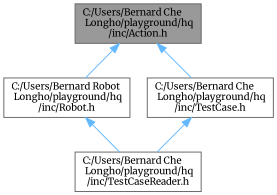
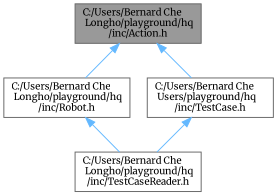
node "C:/Users/Bernard Robot Longho/playground/hq /inc/Robot.h": label "C:/Users/Bernard Robot Longho/playground/hq /inc/Robot.h" -> "C:/Users/Bernard Che Longho/playground/hq /inc/Robot.h"
node "C:/Users/Bernard Che Longho/playground/hq /inc/TestCase.h": label "C:/Users/Bernard Che Longho/playground/hq /inc/TestCase.h" -> "C:/Users/Bernard Che Users/playground/hq /inc/TestCase.h"
